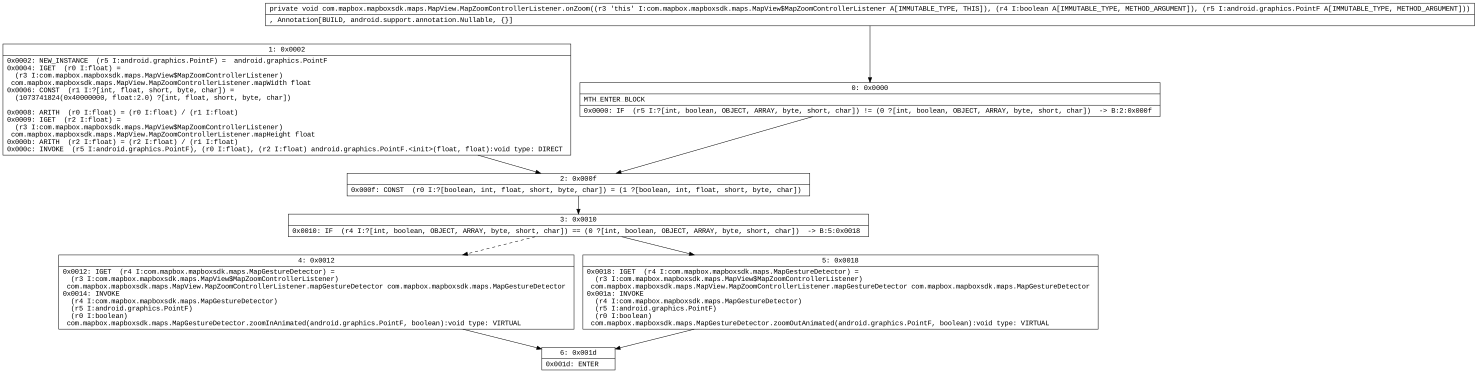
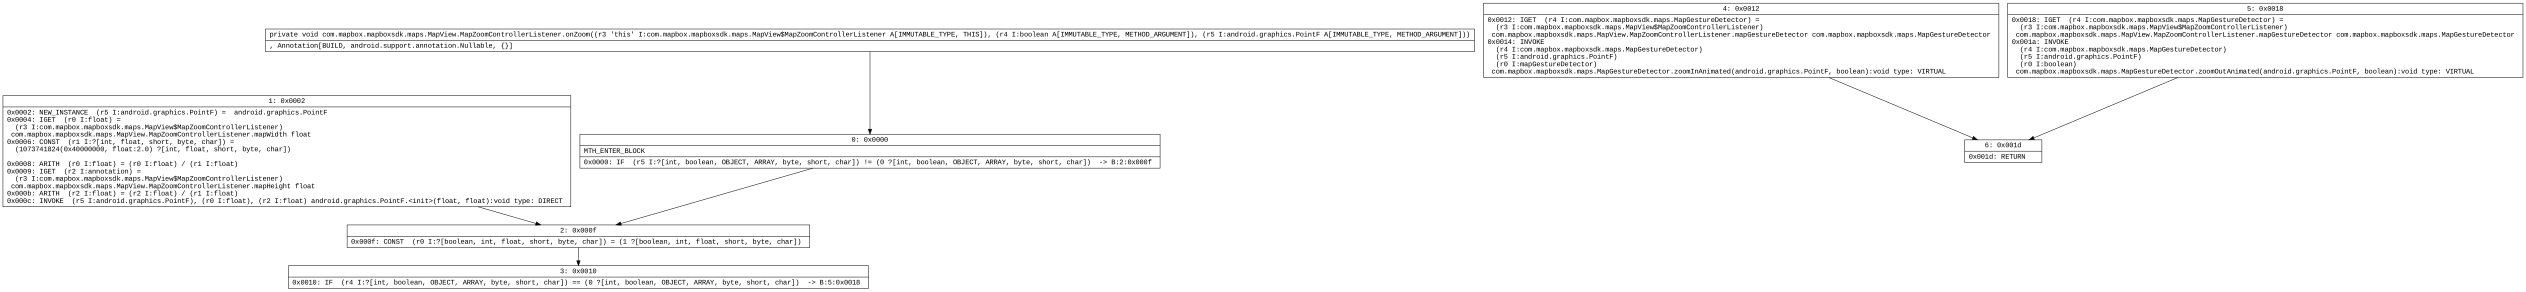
node "1: 0x0002": text "0x0009: IGET  (r2 I:float) =" -> "0x0009: IGET  (r2 I:annotation) ="
edge "3: 0x0010" -> "4: 0x0012": removed
edge "3: 0x0010" -> "5: 0x0018": removed
node "4: 0x0012": text "(r0 I:boolean)" -> "(r0 I:mapGestureDetector)"
node "6: 0x001d": text "0x001d: ENTER" -> "0x001d: RETURN"
